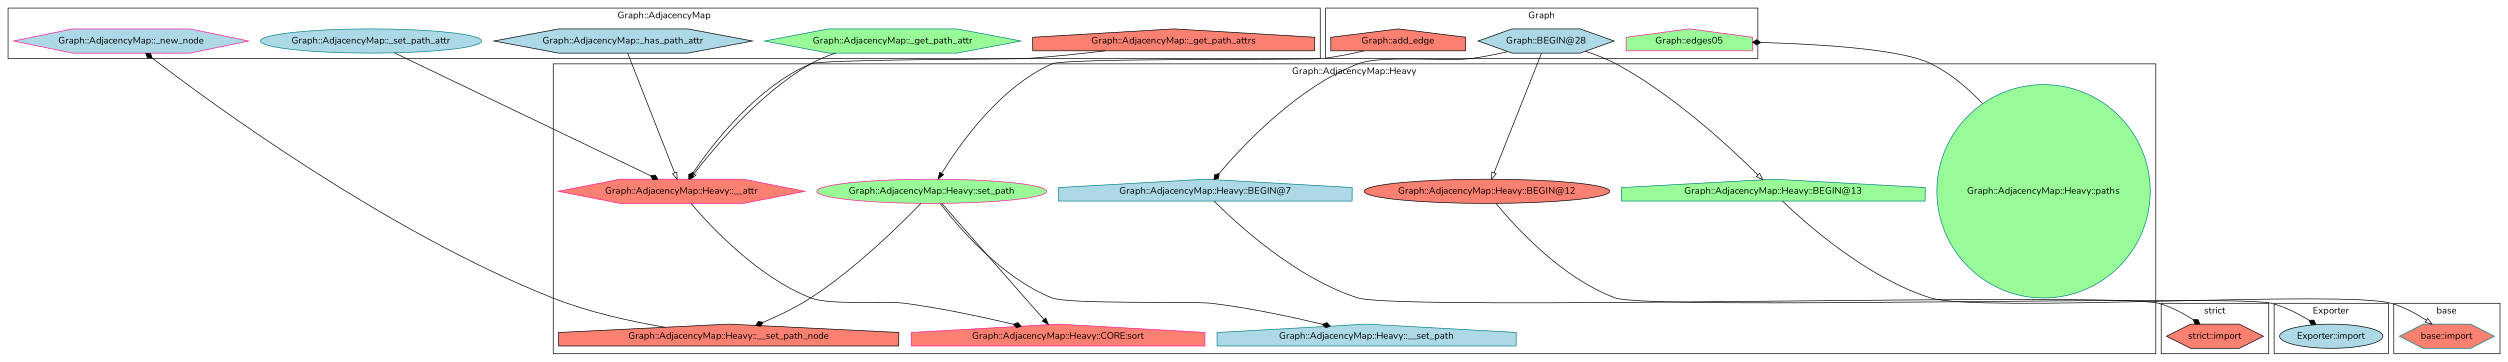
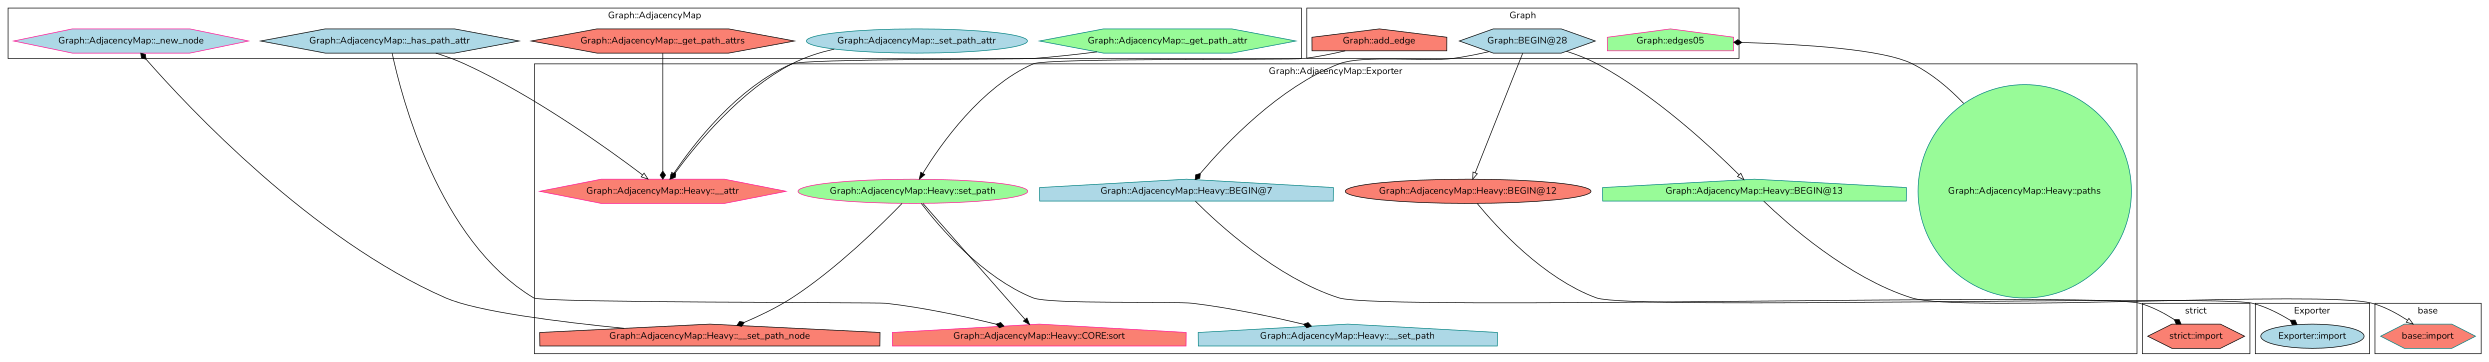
node "Graph::AdjacencyMap::_get_path_attrs": shape house -> hexagon
cluster "Graph::AdjacencyMap::Heavy": label "Graph::AdjacencyMap::Heavy" -> "Graph::AdjacencyMap::Exporter"
edge "Graph::AdjacencyMap::Heavy::__attr" -> "Graph::AdjacencyMap::Heavy::CORE:sort": now "Graph::AdjacencyMap::_has_path_attr" -> "Graph::AdjacencyMap::Heavy::CORE:sort"
